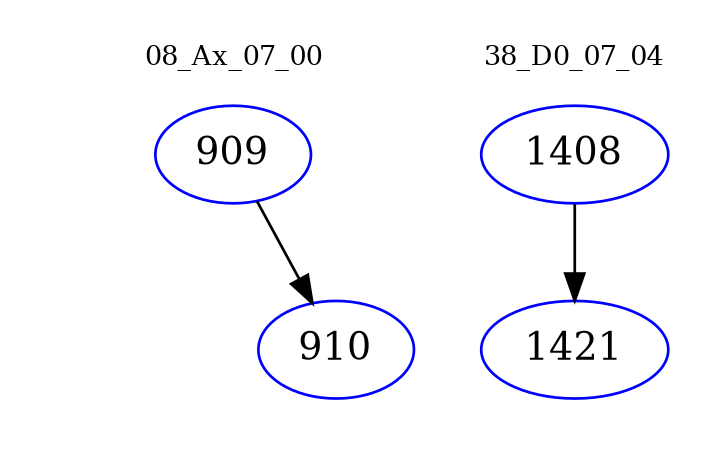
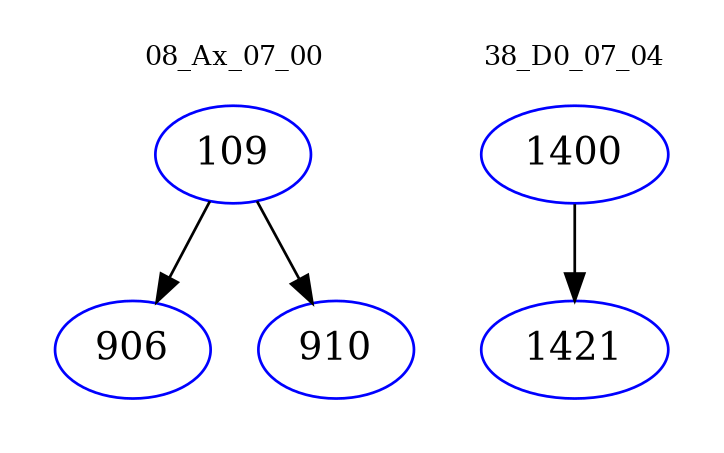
node "909": label "909" -> "109"
node "1408": label "1408" -> "1400"
node "906": added
